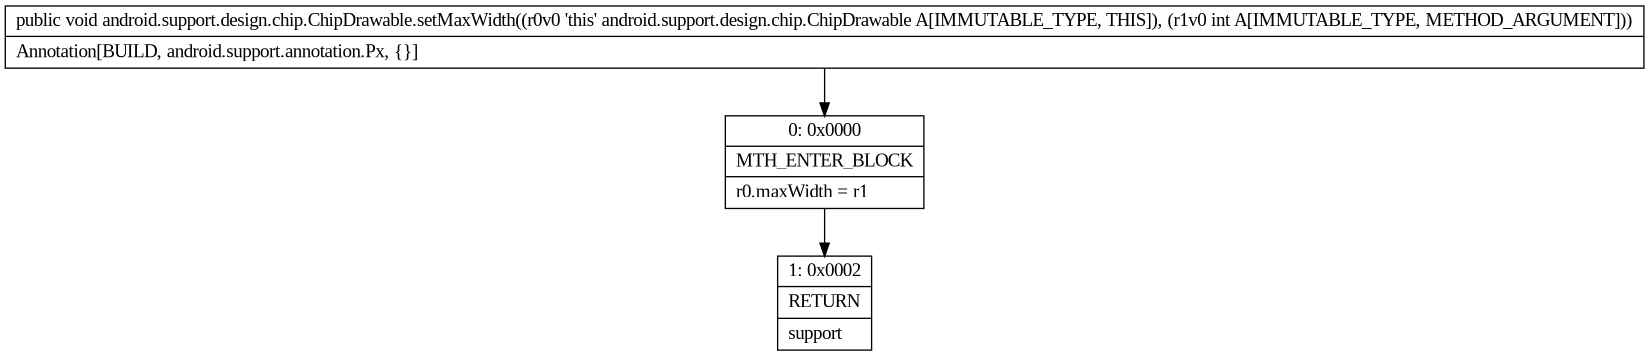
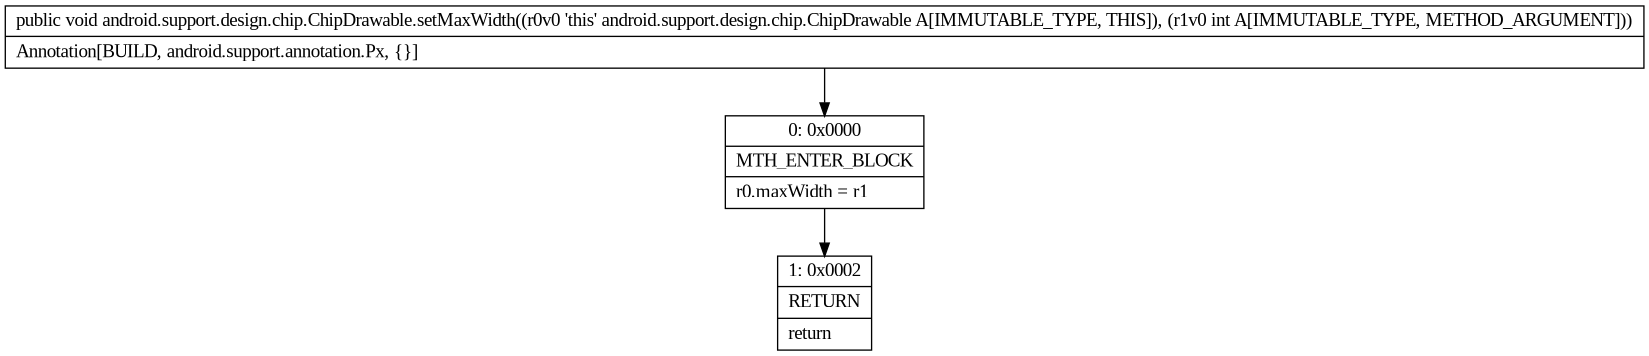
node "1: 0x0002": text "support" -> "return"
